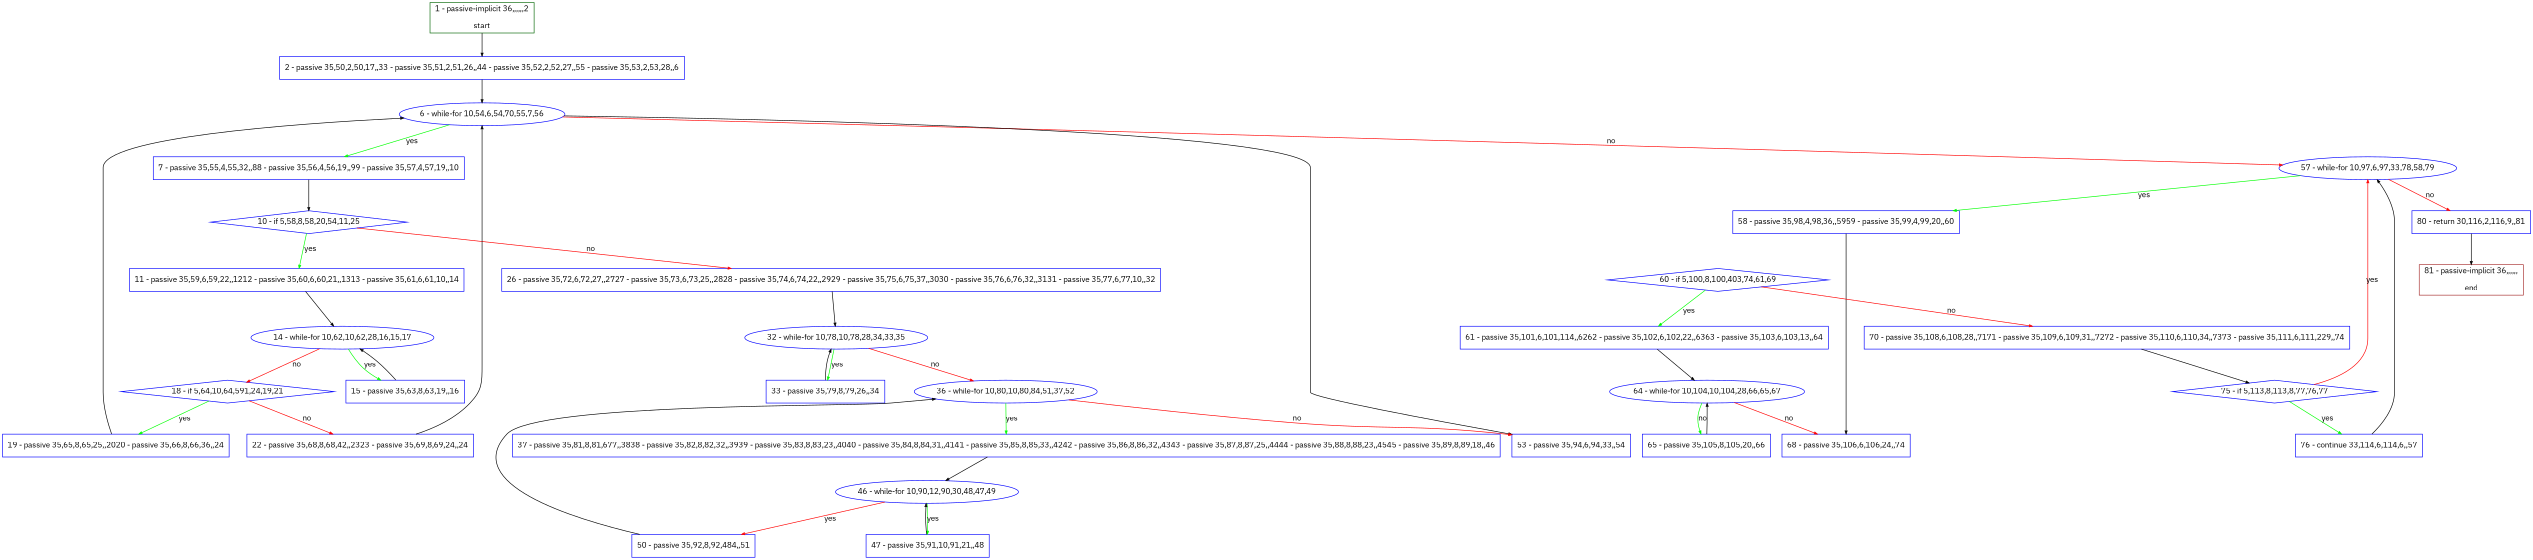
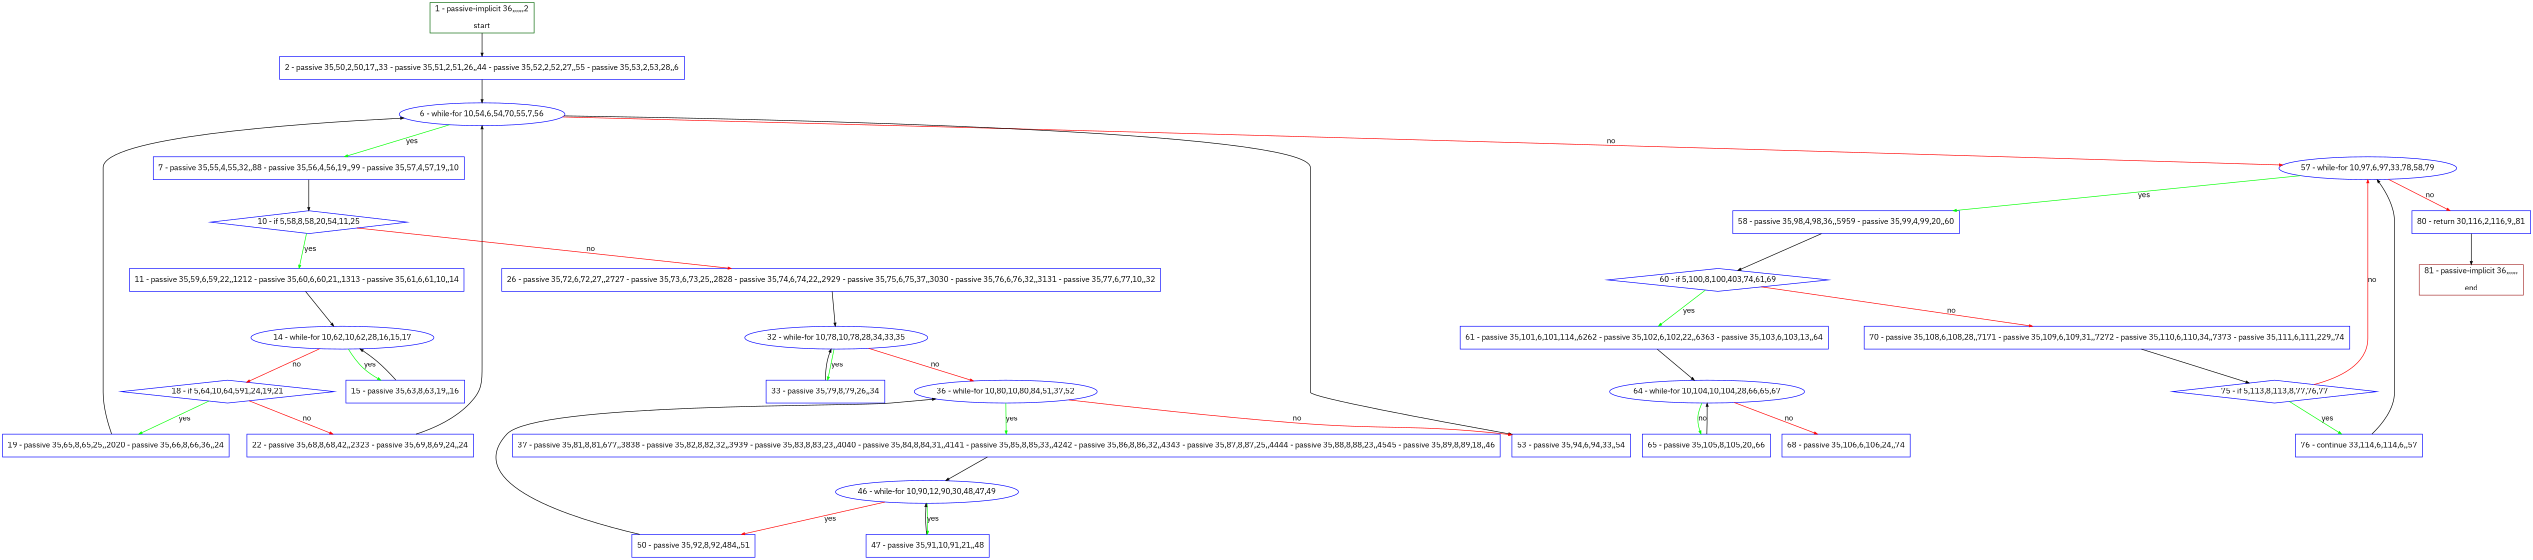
edge "75 - if 5,113,8,113,8,77,76,77" -> "57 - while-for 10,97,6,97,33,78,58,79": label "yes" -> "no"
edge "58 - passive 35,98,4,98,36,,5959 - passive 35,99,4,99,20,,60" -> "68 - passive 35,106,6,106,24,,74": now "58 - passive 35,98,4,98,36,,5959 - passive 35,99,4,99,20,,60" -> "60 - if 5,100,8,100,403,74,61,69"
